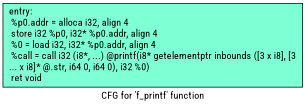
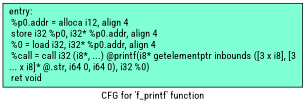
node "entry:": text "%p0.addr = alloca i32, align 4" -> "%p0.addr = alloca i12, align 4"
